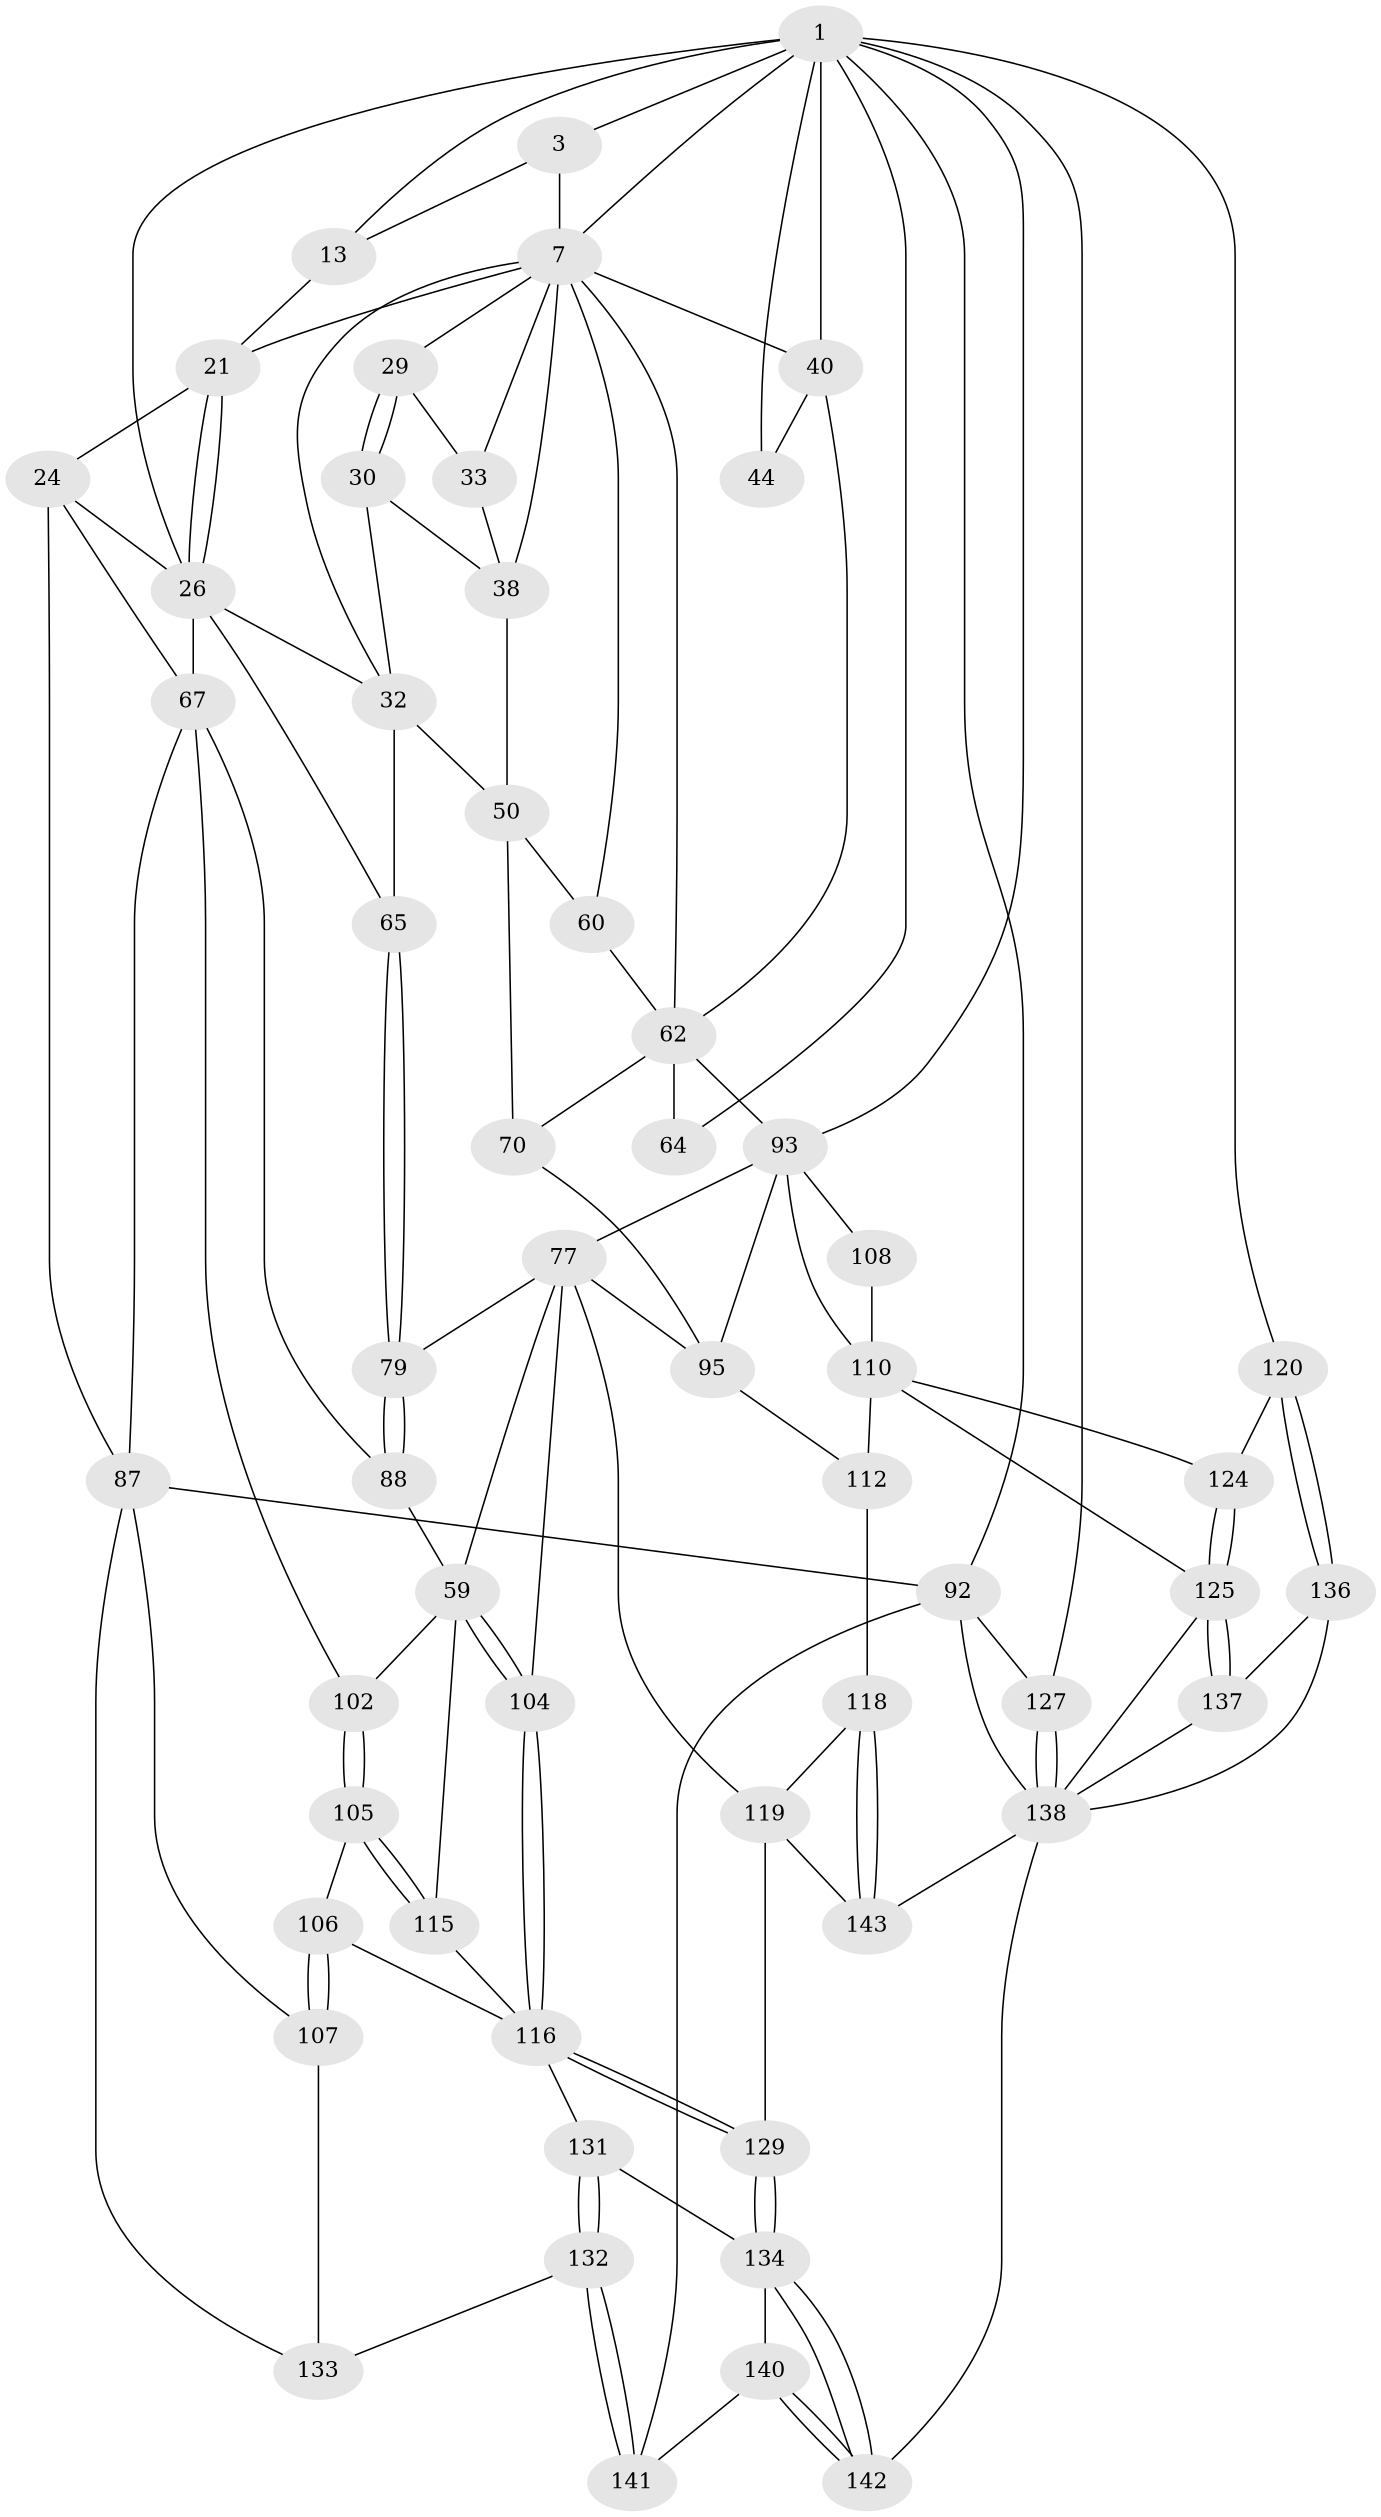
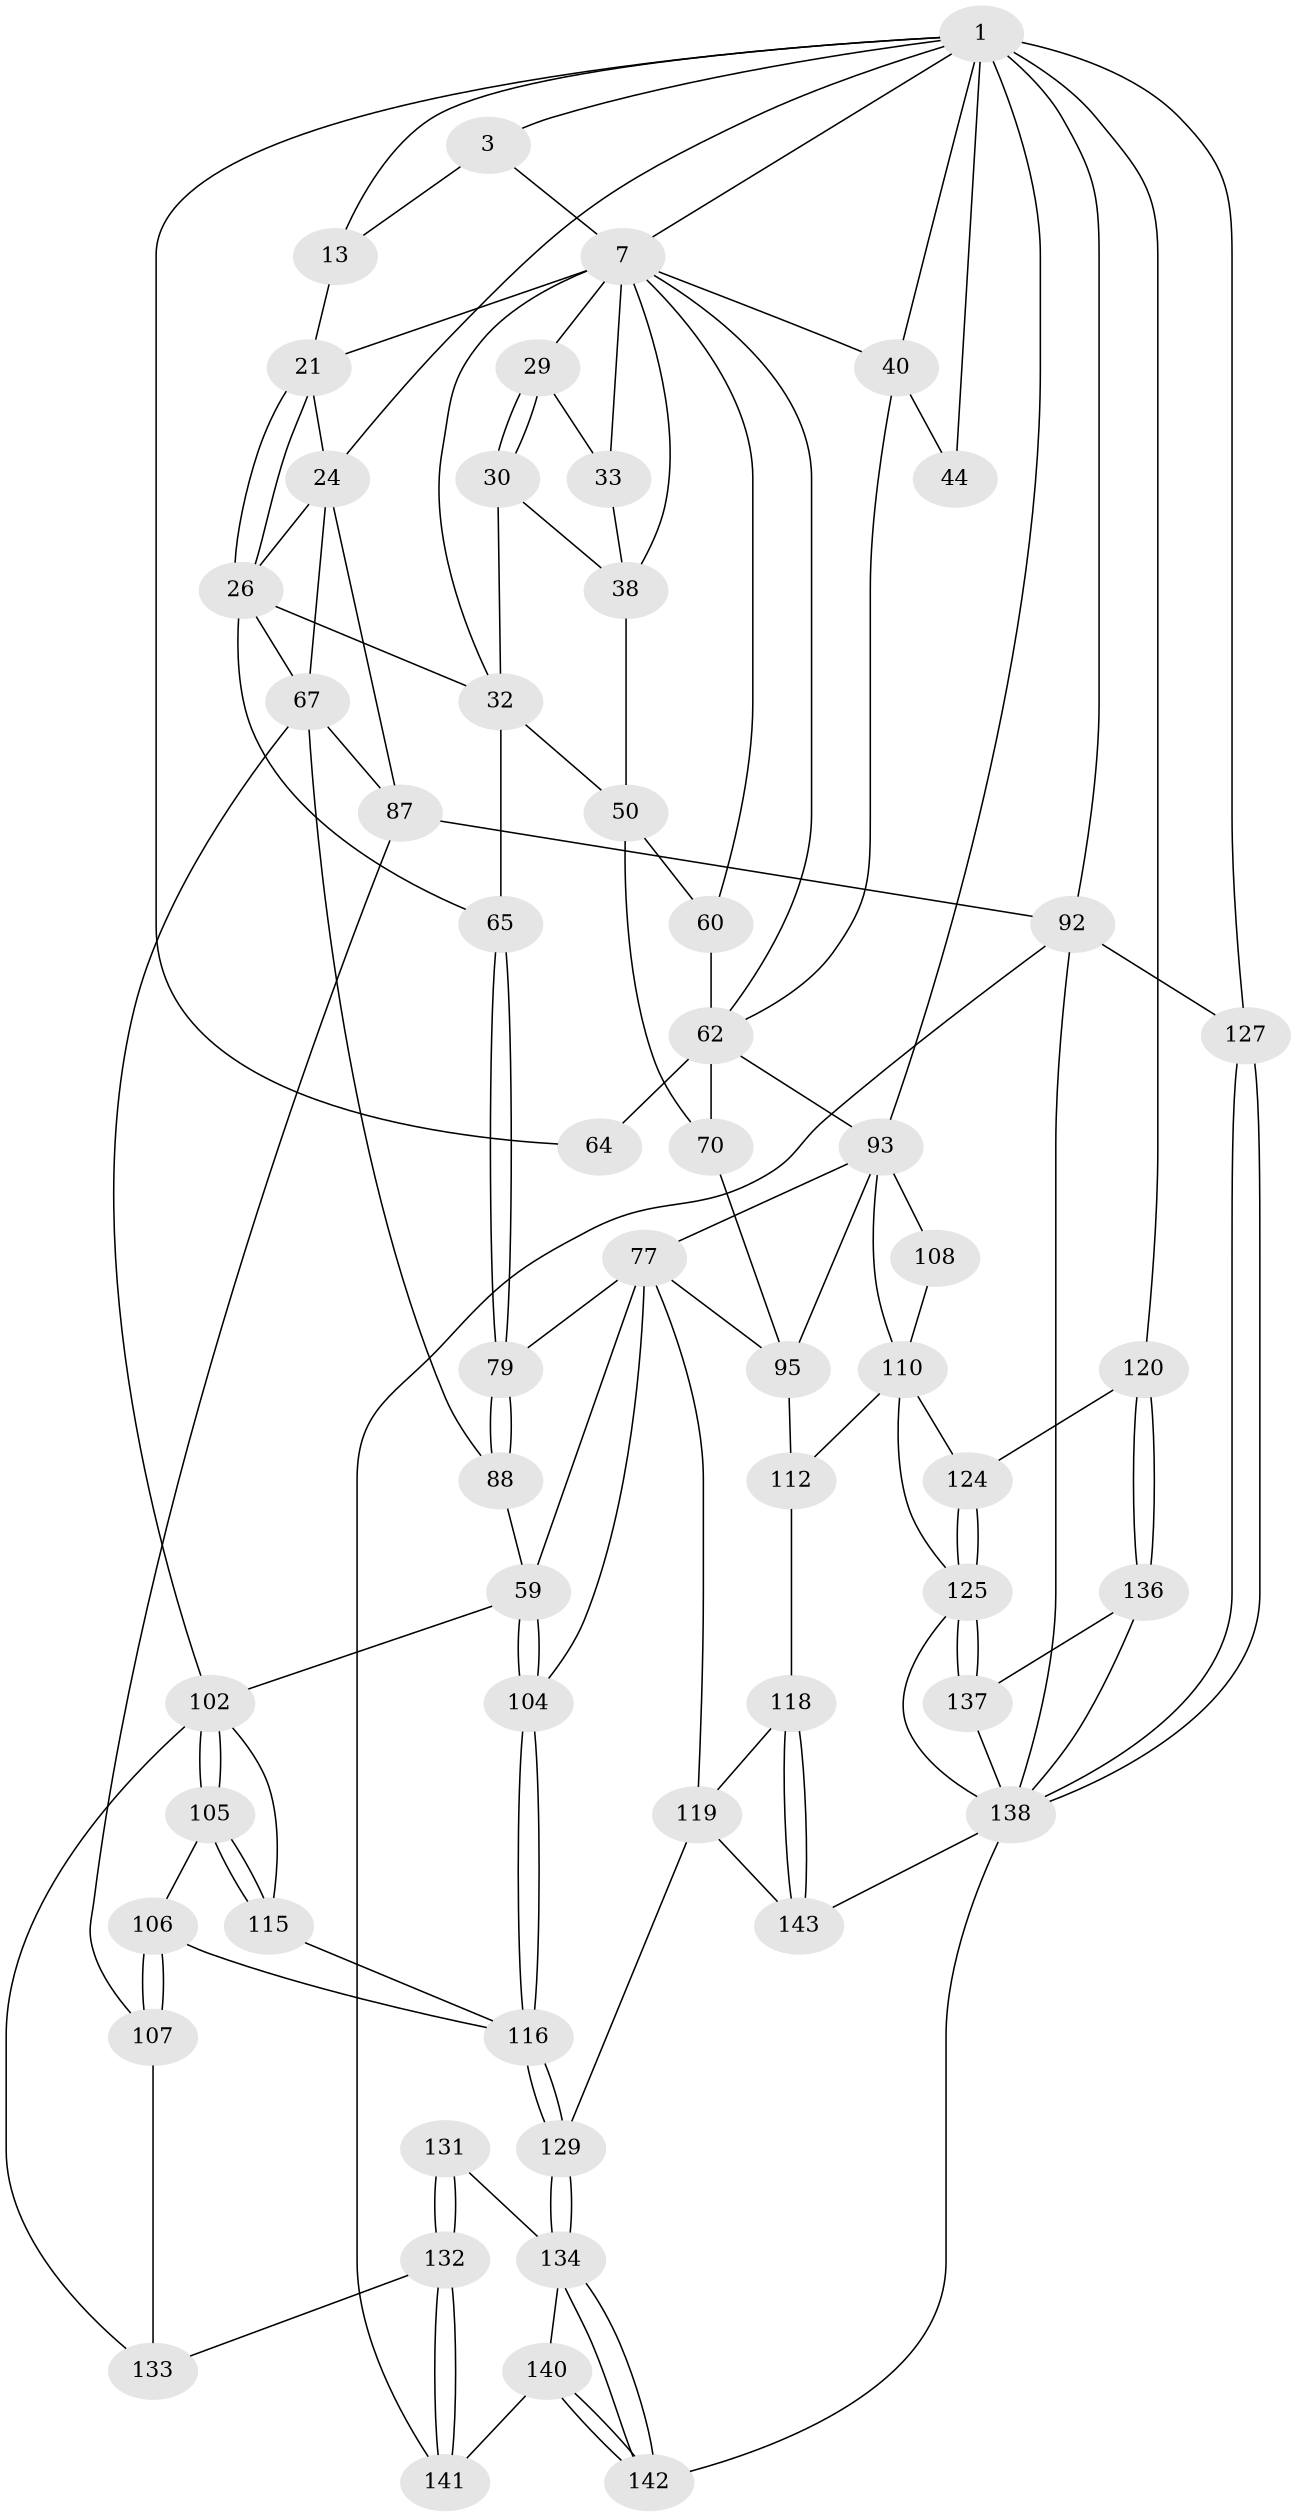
edge "1" -- "26": now "1" -- "24"
edge "59" -- "115": now "102" -- "115"
edge "87" -- "133": now "102" -- "133"
edge "116" -- "131": removed
